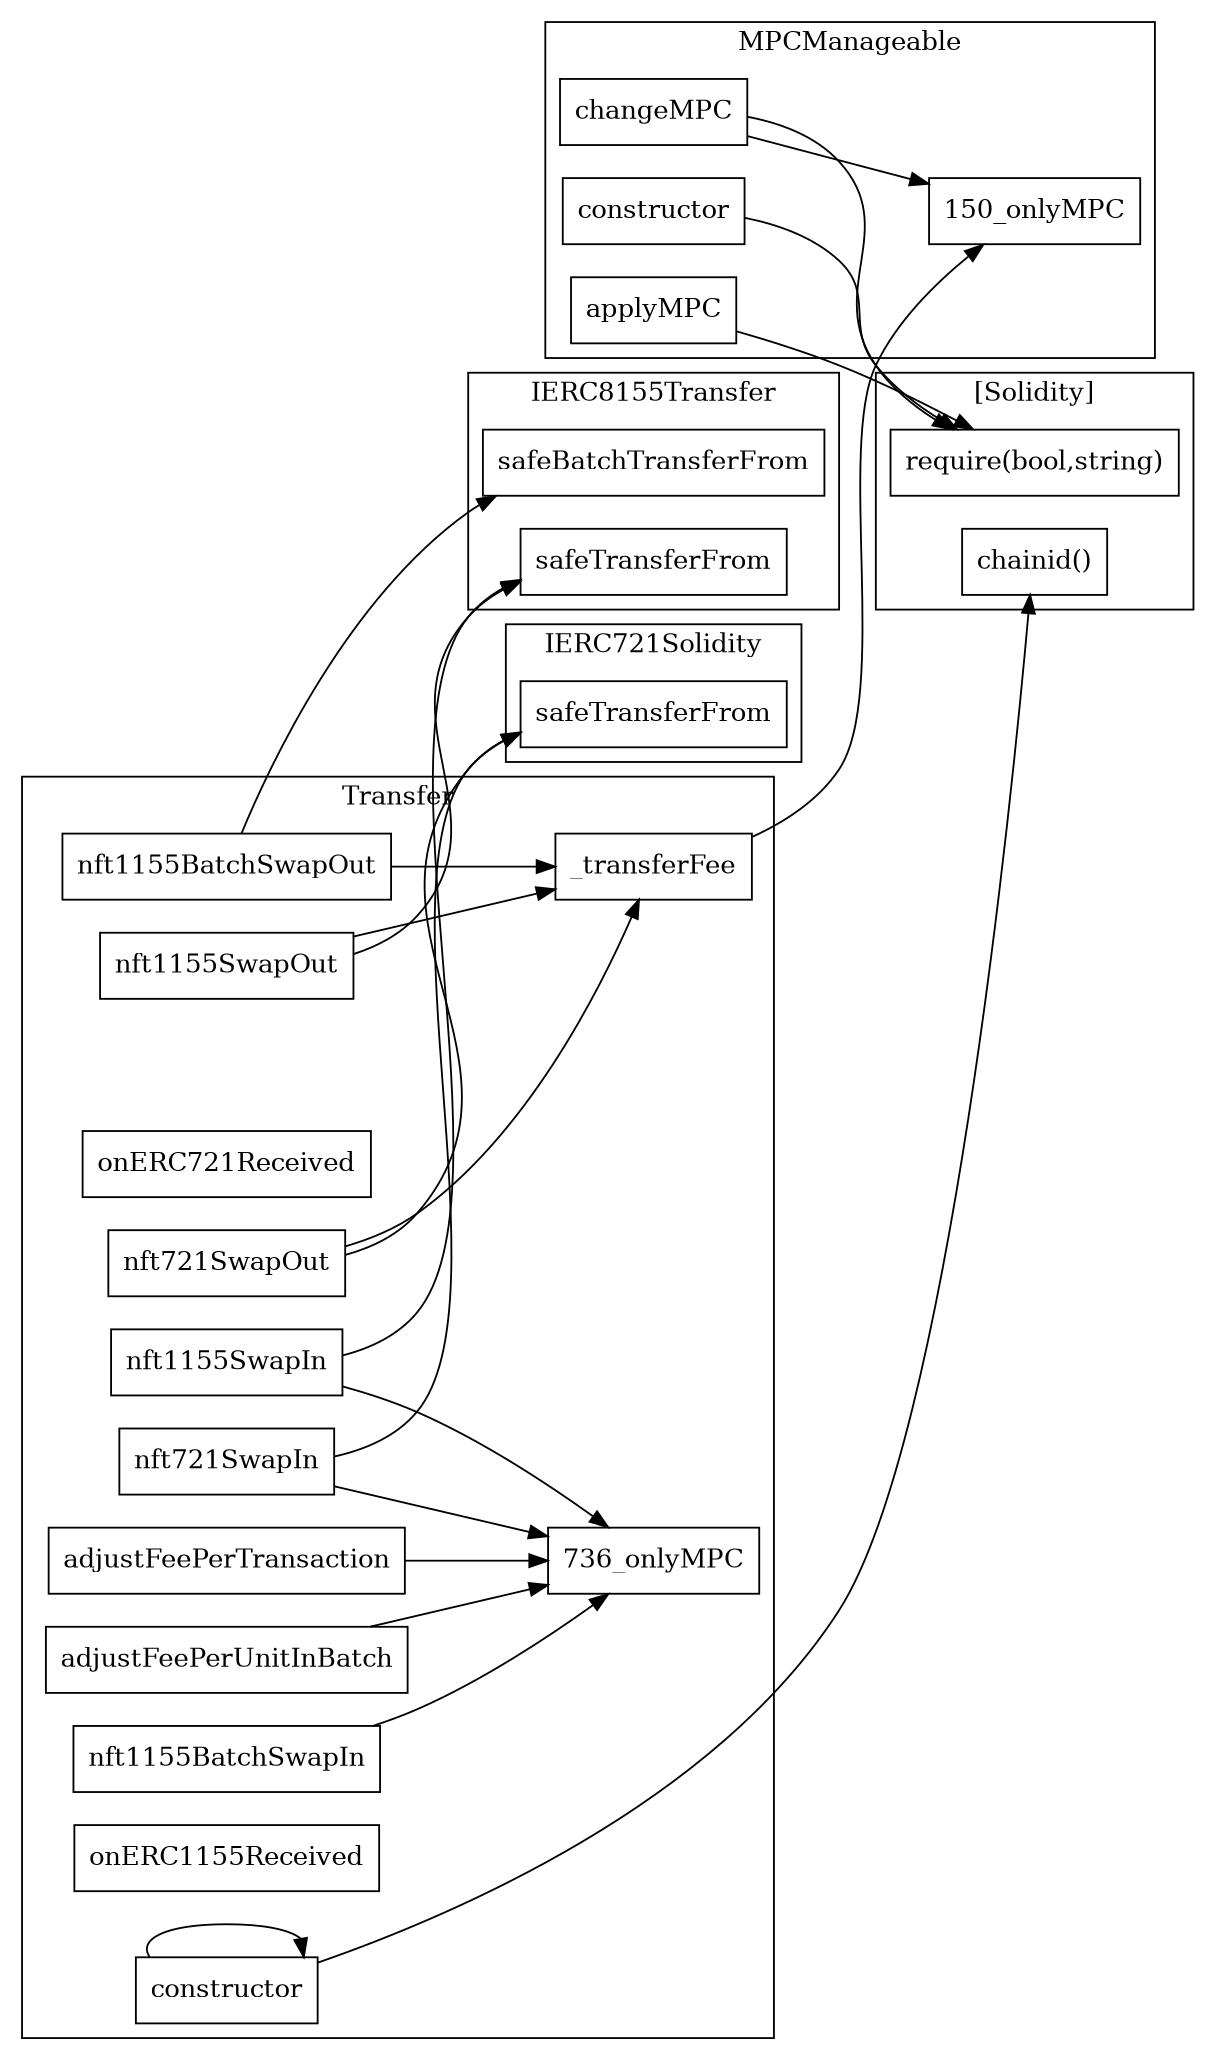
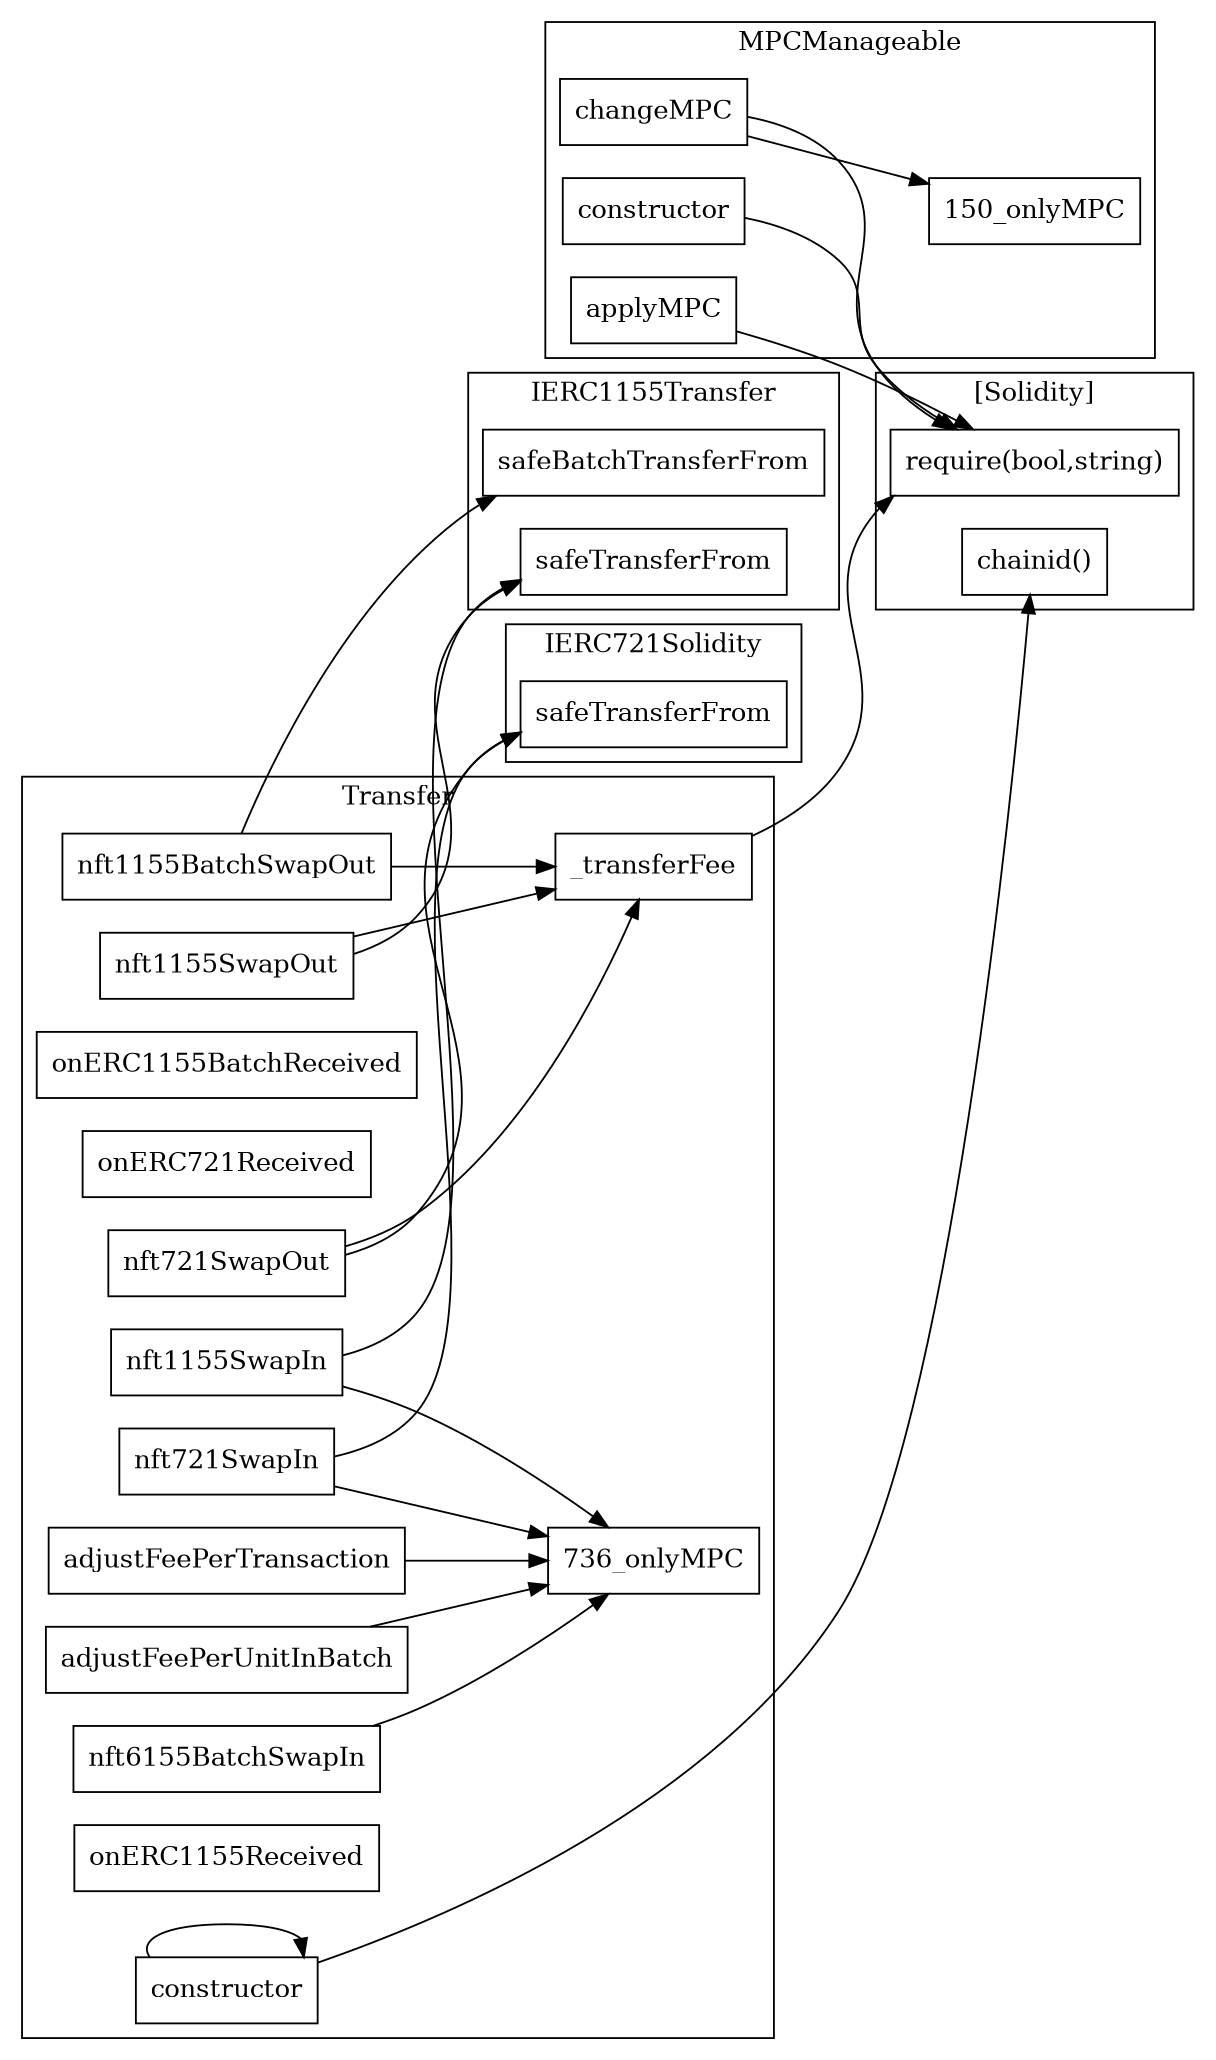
cluster "IERC8155Transfer": label "IERC8155Transfer" -> "IERC1155Transfer"
edge "_transferFee" -> "150_onlyMPC": now "_transferFee" -> "require(bool,string)"
node "onERC1155BatchReceived": added
node "nft1155BatchSwapIn": label "nft1155BatchSwapIn" -> "nft6155BatchSwapIn"
